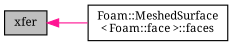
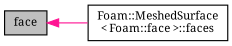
node "xfer": label "xfer" -> "face"
